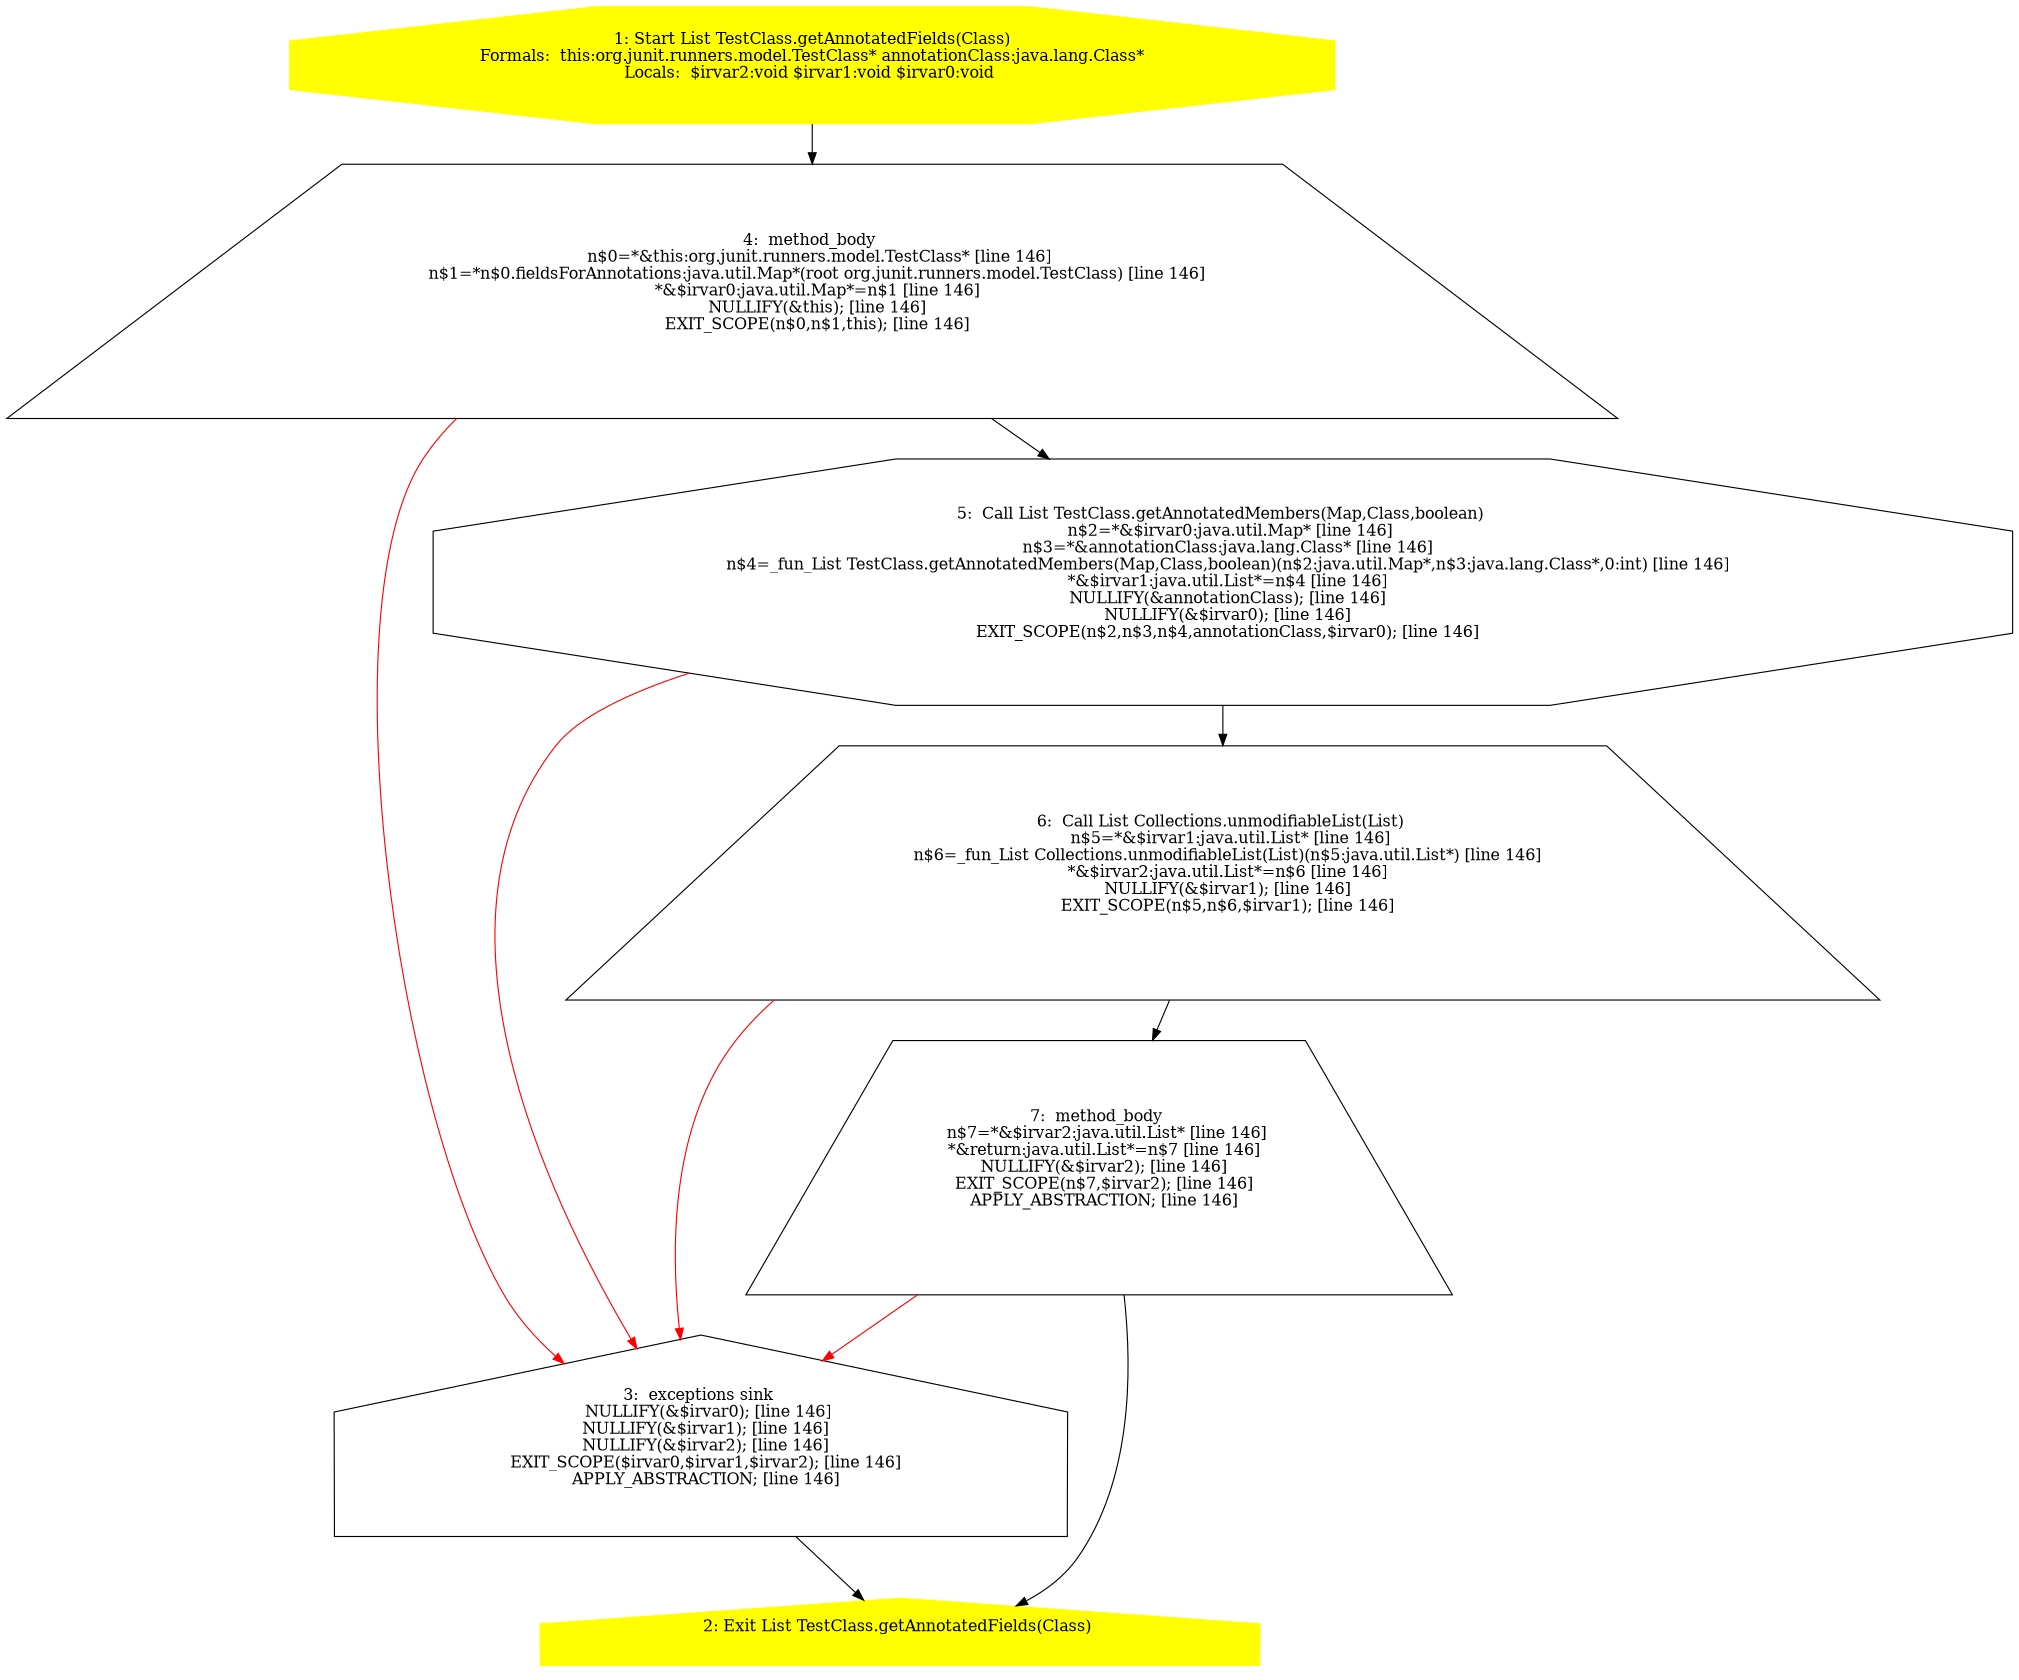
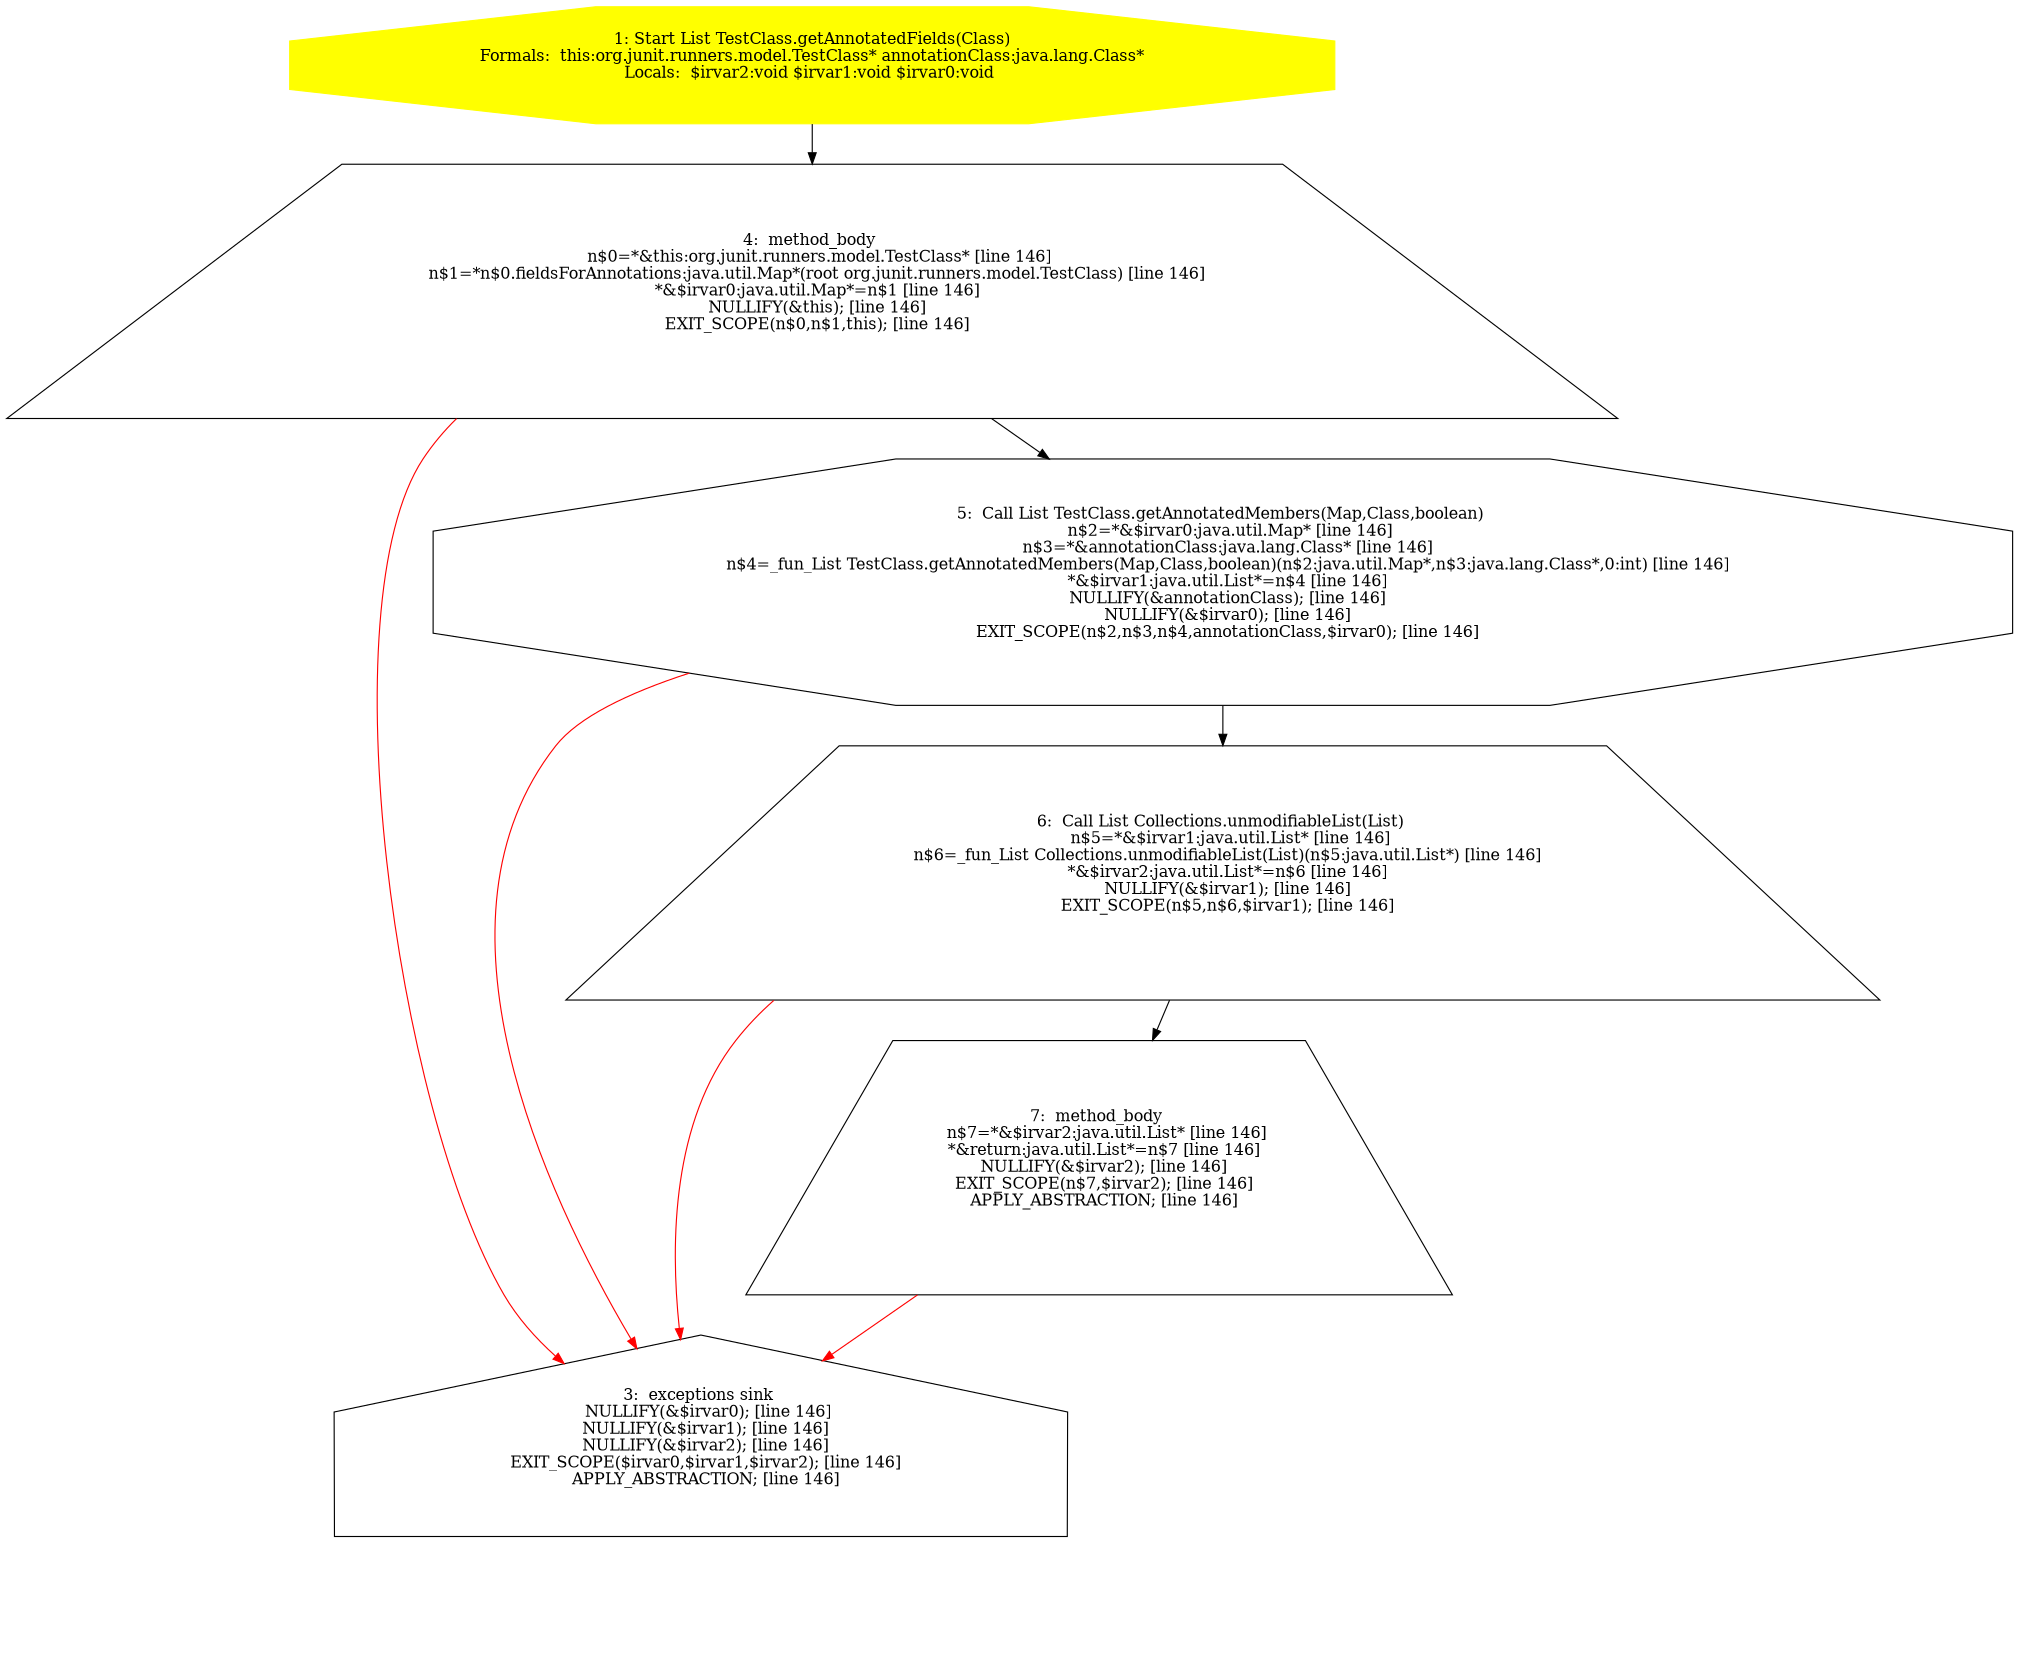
node "2: Exit List TestClass.getAnnotatedFields(Class)": removed
